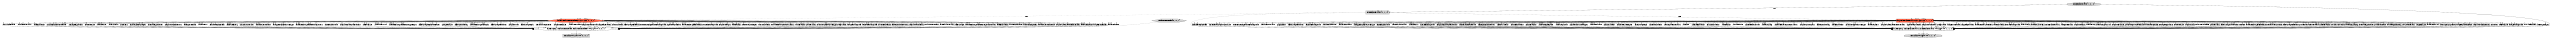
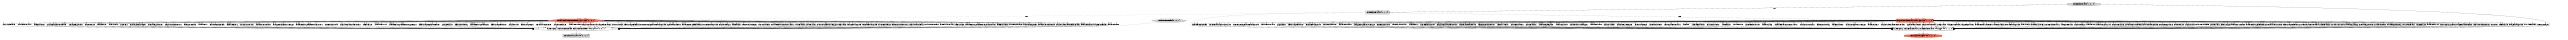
node "return this@@@359@@@['1', '1', '0']": fillcolor lightgray -> tomato
